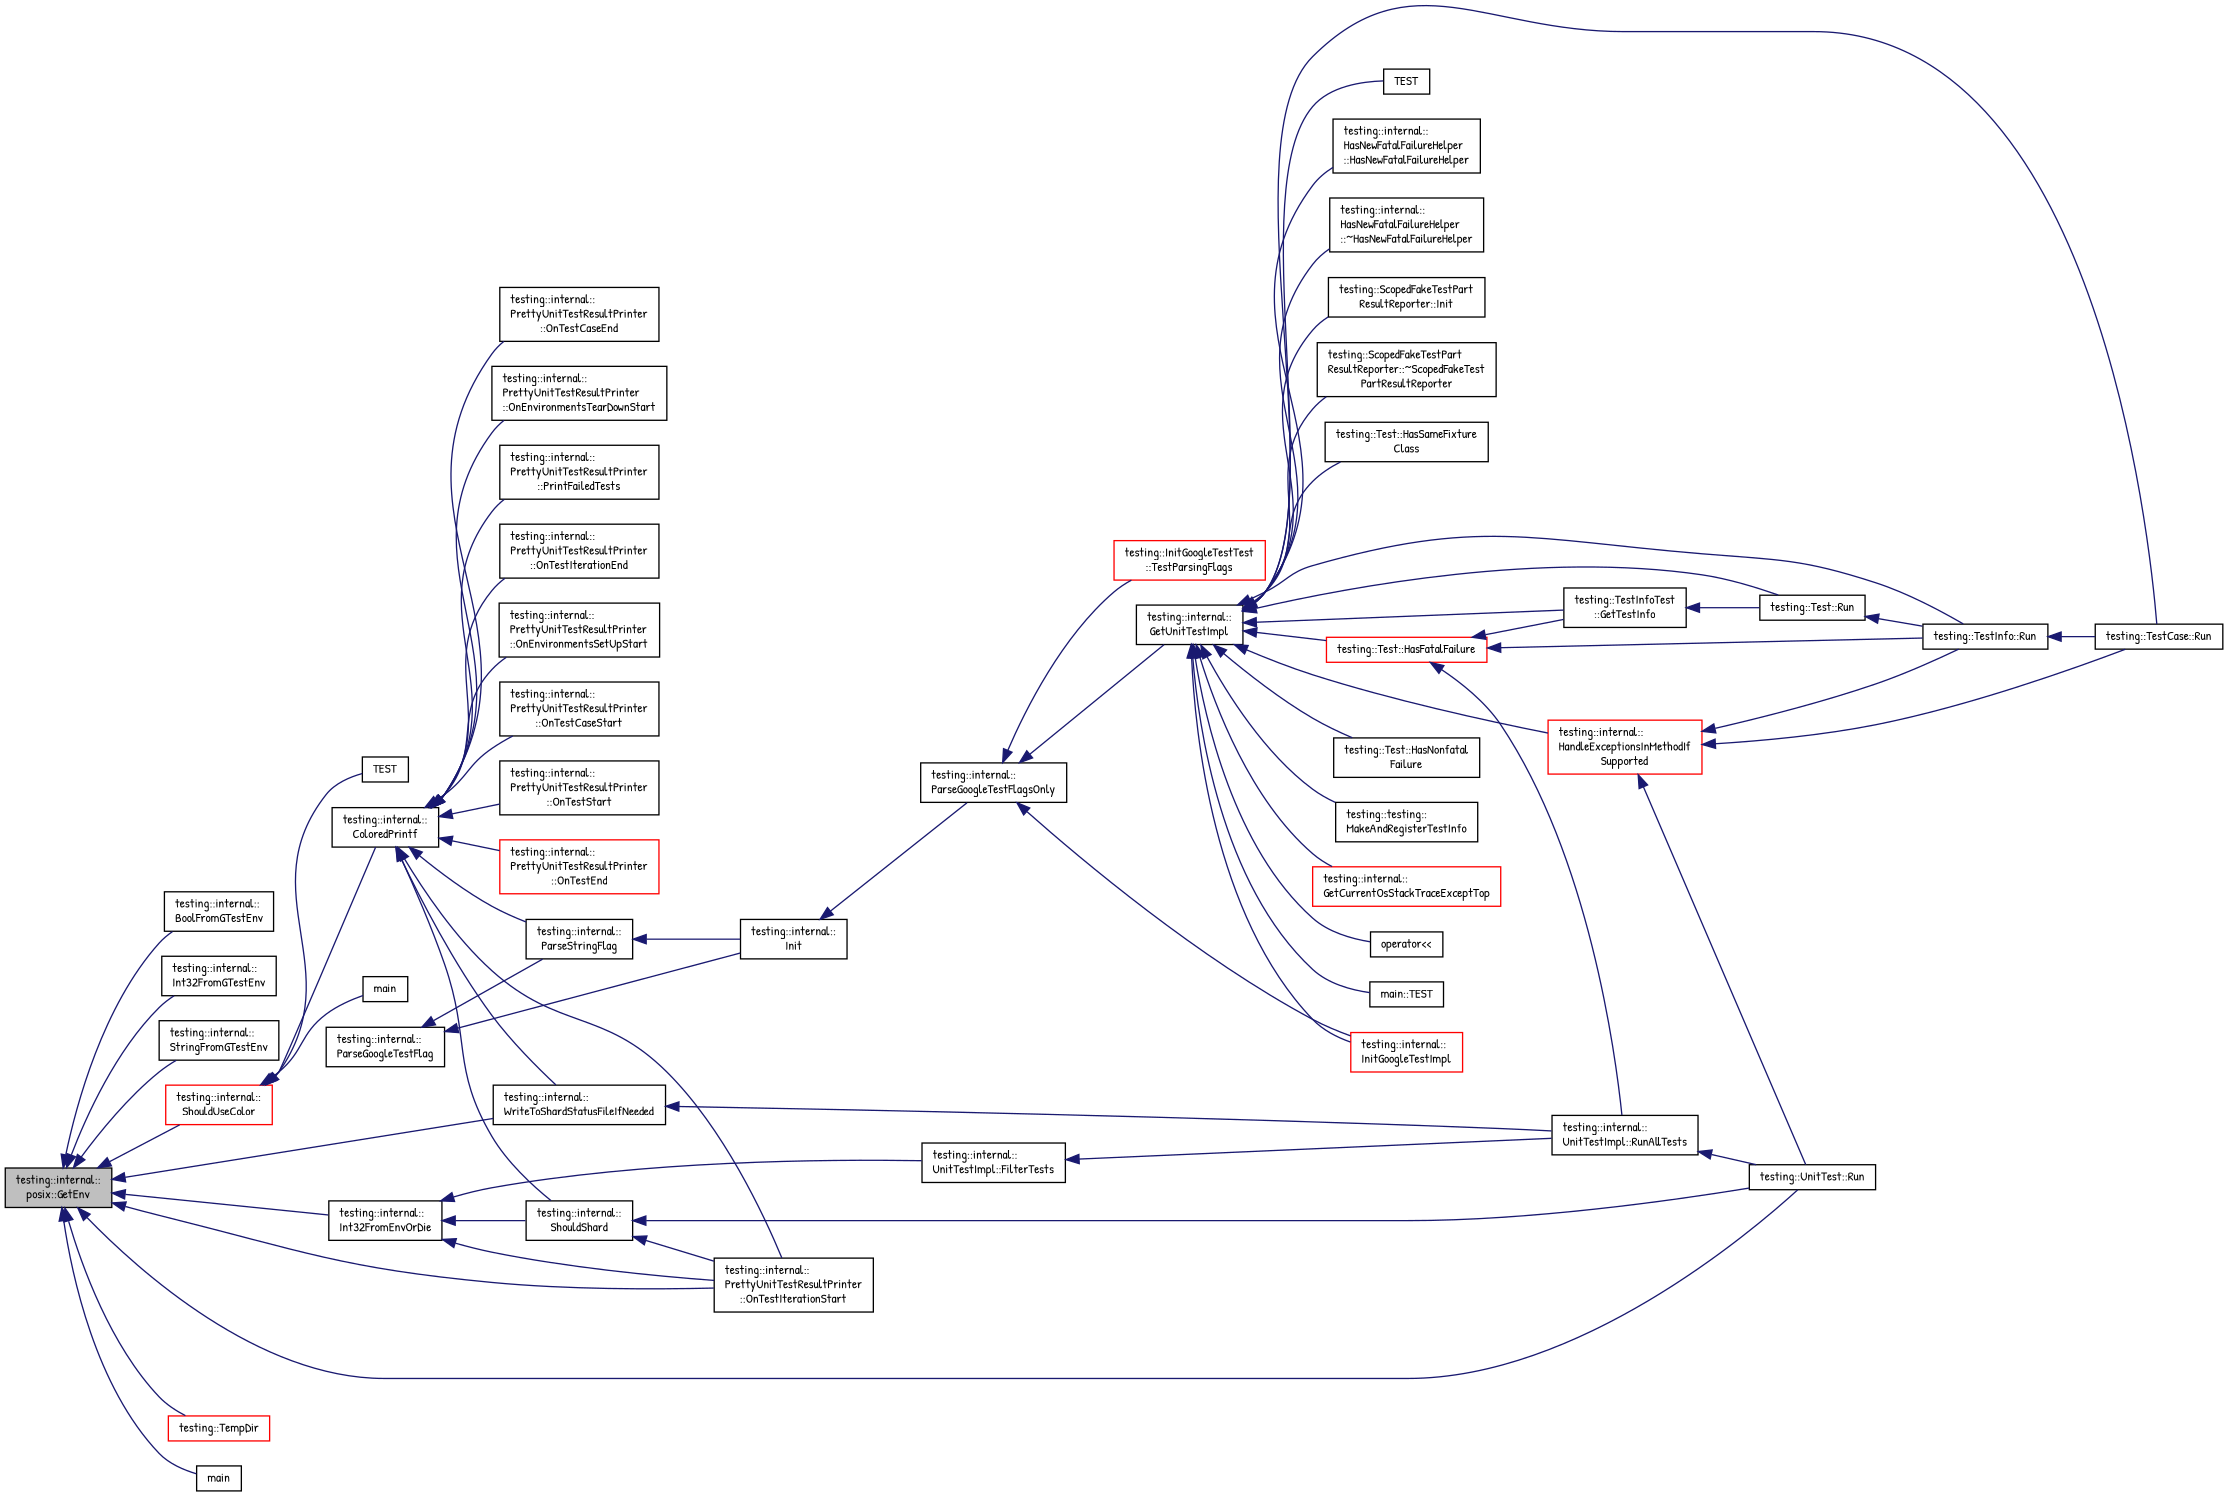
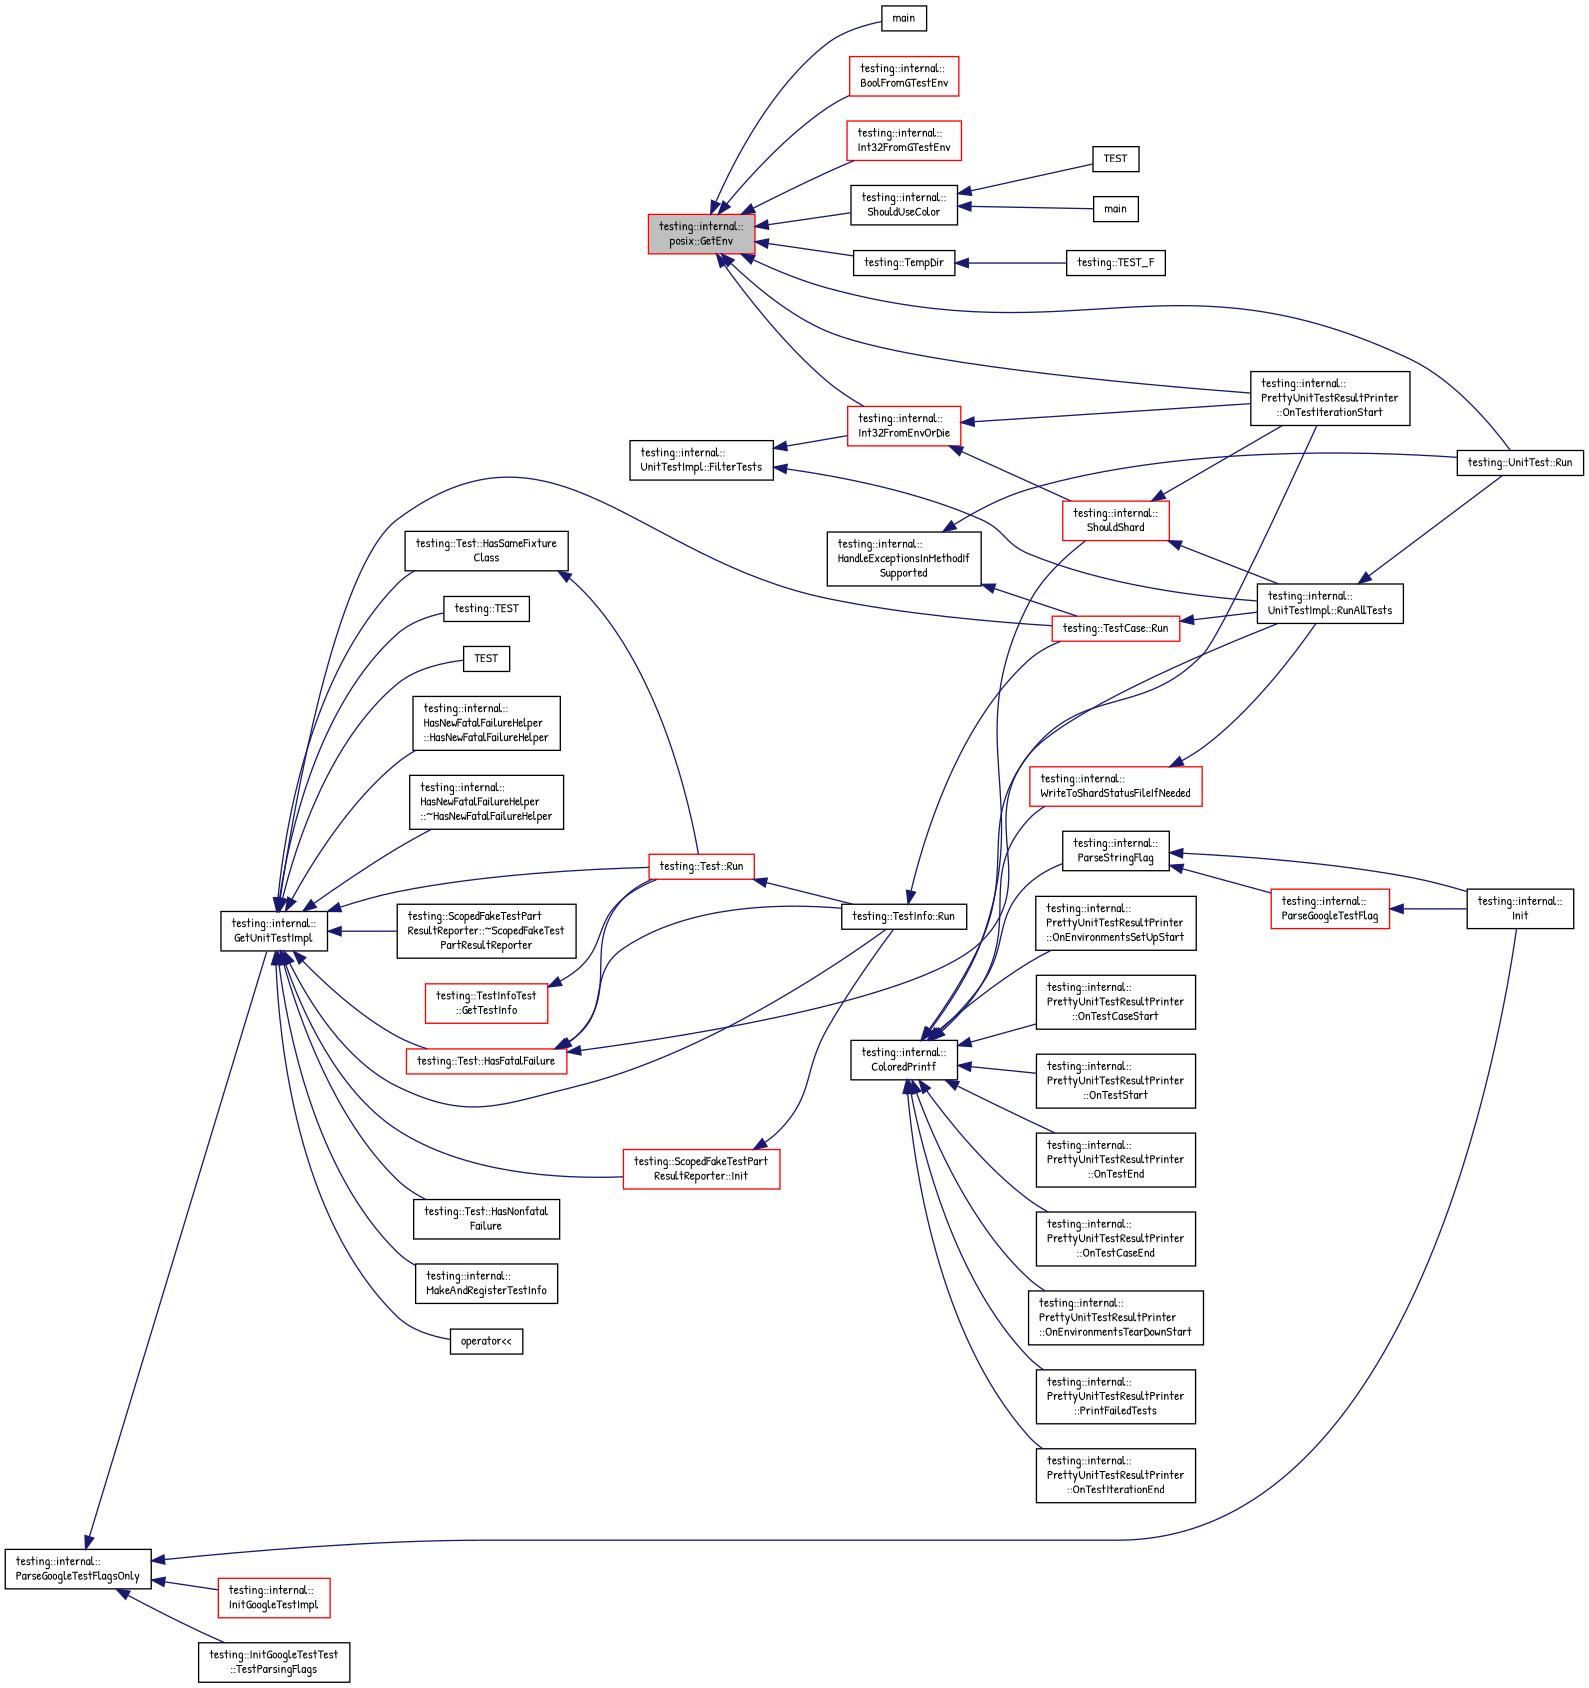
node "testing::TEST_F": added
node "testing::ScopedFakeTestPart ResultReporter::Init": color black -> red
node "testing::InitGoogleTestTest ::TestParsingFlags": color red -> black
node "testing::TestInfoTest ::GetTestInfo": color black -> red
node "testing::Test::Run": color black -> red
edge "testing::TestInfoTest ::GetTestInfo" -> "testing::internal:: GetUnitTestImpl": removed
edge "testing::internal:: UnitTestImpl::RunAllTests" -> "testing::TestCase::Run": added
edge "testing::TestInfoTest ::GetTestInfo" -> "testing::Test::HasFatalFailure": now "testing::Test::Run" -> "testing::Test::HasFatalFailure"
node "testing::TestCase::Run": color black -> red
edge "testing::TestInfo::Run" -> "testing::internal:: HandleExceptionsInMethodIf Supported": now "testing::TestInfo::Run" -> "testing::ScopedFakeTestPart ResultReporter::Init"
edge "testing::internal:: HandleExceptionsInMethodIf Supported" -> "testing::internal:: GetUnitTestImpl": removed
edge "testing::Test::Run" -> "testing::Test::HasSameFixture Class": added
node "testing::internal:: HandleExceptionsInMethodIf Supported": color red -> black
node "testing::testing:: MakeAndRegisterTestInfo": label "testing::testing:: MakeAndRegisterTestInfo" -> "testing::internal:: MakeAndRegisterTestInfo"
edge "testing::internal:: ParseGoogleTestFlagsOnly" -> "testing::internal:: Init": reversed
node "testing::internal:: PrettyUnitTestResultPrinter ::OnTestEnd": color red -> black
edge "testing::internal:: InitGoogleTestImpl" -> "testing::internal:: GetUnitTestImpl": removed
node "testing::internal:: GetCurrentOsStackTraceExceptTop": removed
node "testing::internal:: BoolFromGTestEnv": color black -> red
edge "testing::internal:: ColoredPrintf" -> "testing::internal:: ShouldUseColor": removed
node "testing::internal:: Int32FromGTestEnv": color black -> red
edge "testing::internal:: ParseStringFlag" -> "testing::internal:: ParseGoogleTestFlag": reversed
node "main::TEST": label "main::TEST" -> "testing::TEST"
node "testing::internal:: StringFromGTestEnv": removed
node "testing::internal:: ParseGoogleTestFlag": color black -> red
node "testing::internal:: ShouldUseColor": color red -> black
node "testing::internal:: WriteToShardStatusFileIfNeeded": color black -> red
edge "testing::internal:: WriteToShardStatusFileIfNeeded" -> "testing::internal:: posix::GetEnv": removed
edge "testing::internal:: UnitTestImpl::FilterTests" -> "testing::internal:: Int32FromEnvOrDie": reversed
node "testing::internal:: posix::GetEnv": color black -> red
node "testing::internal:: Int32FromEnvOrDie": color black -> red
node "testing::internal:: ShouldShard": color black -> red
edge "testing::UnitTest::Run" -> "testing::internal:: ShouldShard": now "testing::internal:: UnitTestImpl::RunAllTests" -> "testing::internal:: ShouldShard"
node "testing::TempDir": color red -> black
